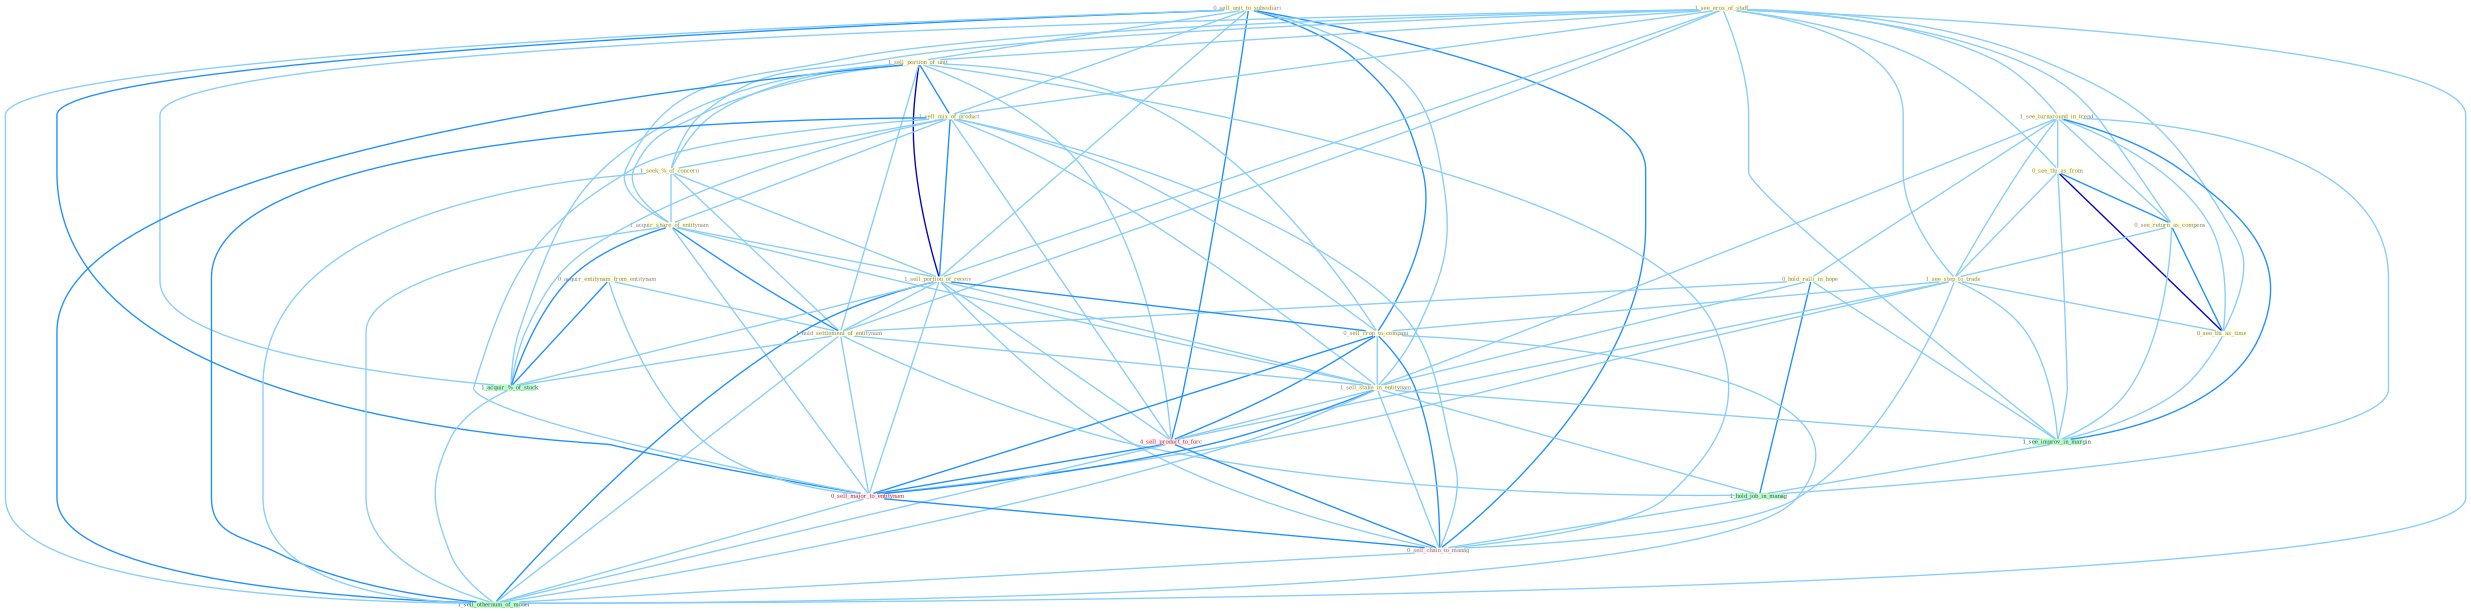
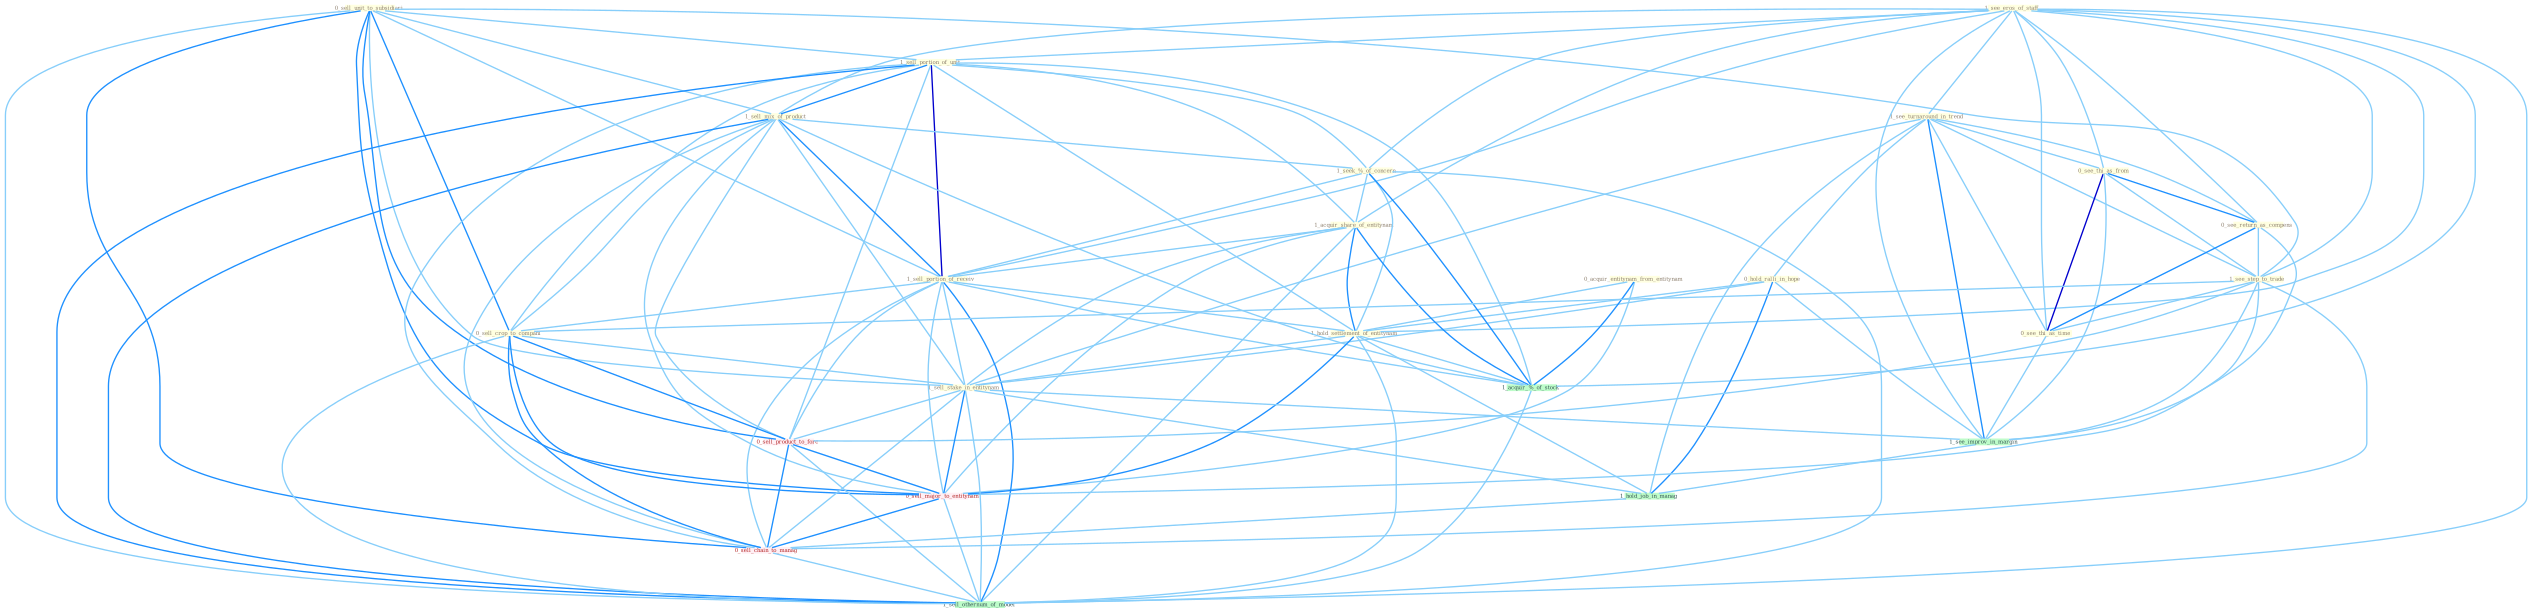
edge "0_sell_unit_to_subsidiari" -- "1_see_step_to_trade": added
edge "1_sell_mix_of_product" -- "1_acquir_share_of_entitynam": removed
edge "1_seek_%_of_concern" -- "1_acquir_%_of_stock": added
edge "1_sell_portion_of_receiv" -- "0_sell_crop_to_compani": color #1e90ff -> #87cefa
edge "1_hold_settlement_of_entitynam" -- "0_sell_major_to_entitynam": color #87cefa -> #1e90ff
node "4_sell_product_to_forc": label "4_sell_product_to_forc" -> "0_sell_product_to_forc"
node "0_sell_chain_to_manag": fontcolor #8b7d6b -> #b22222
